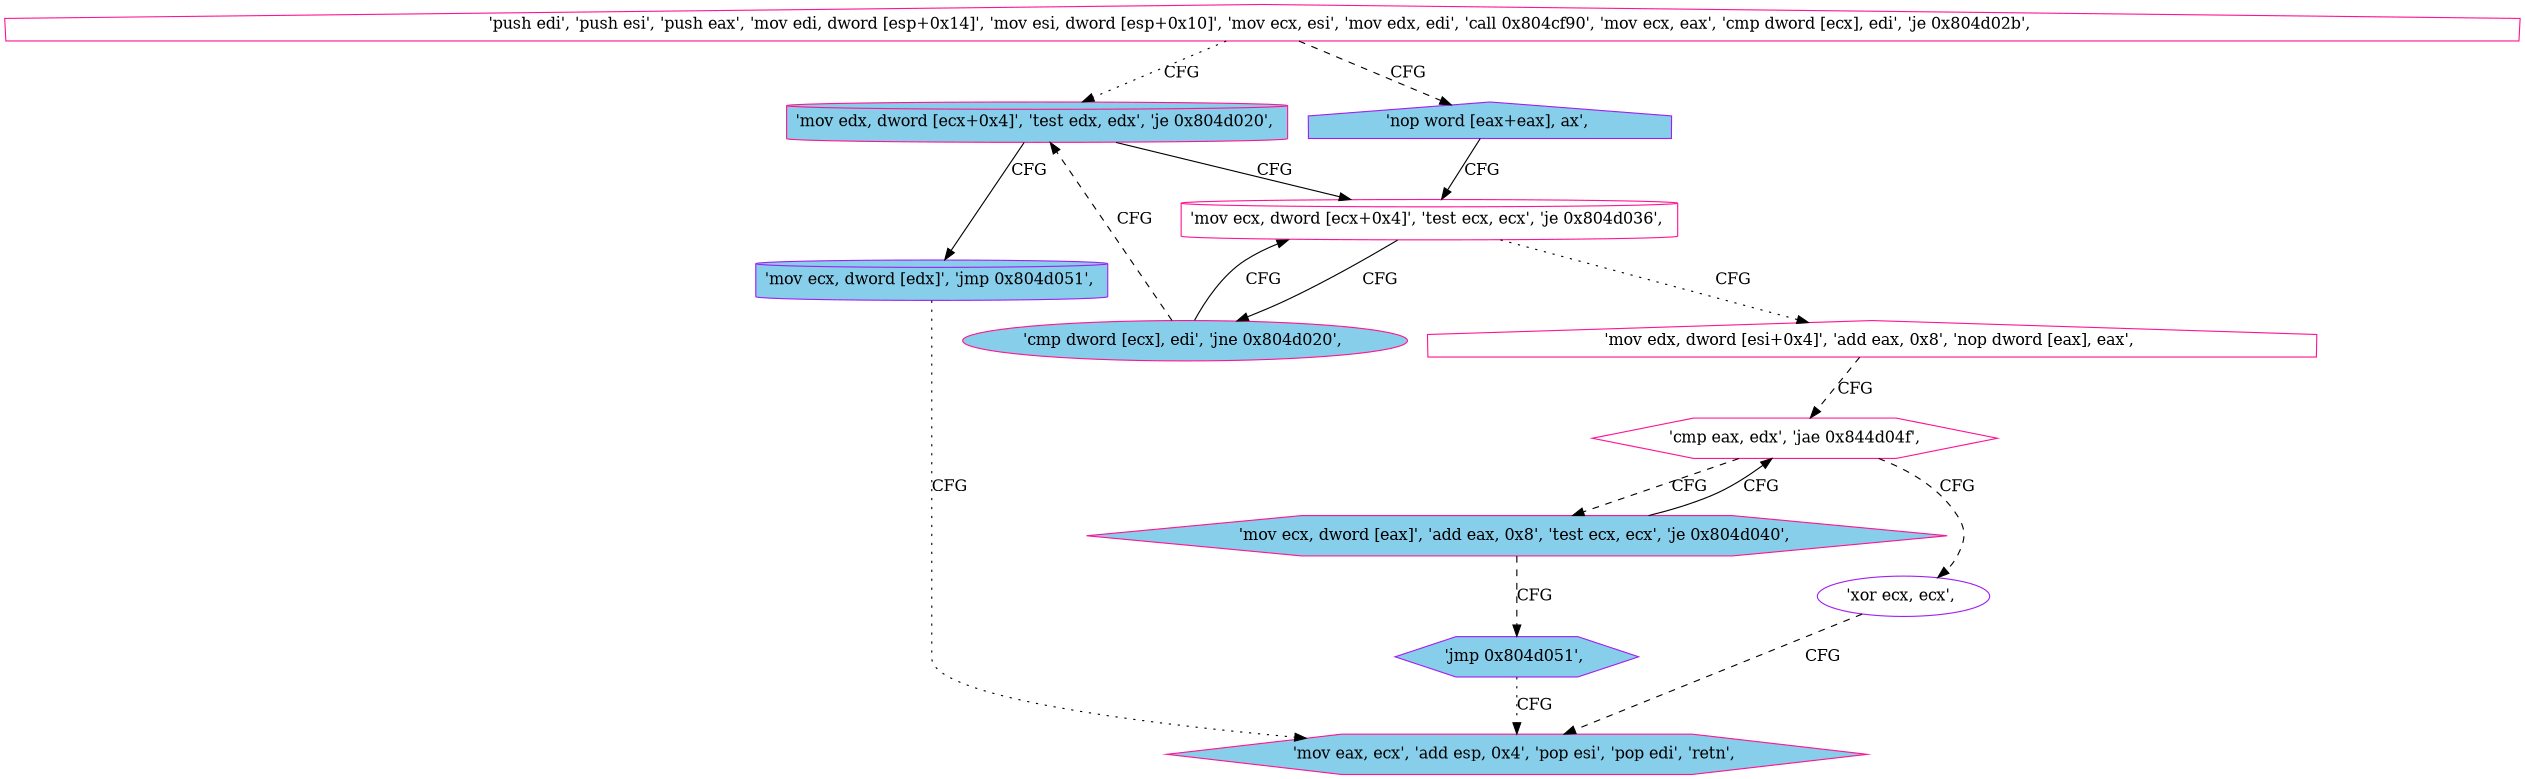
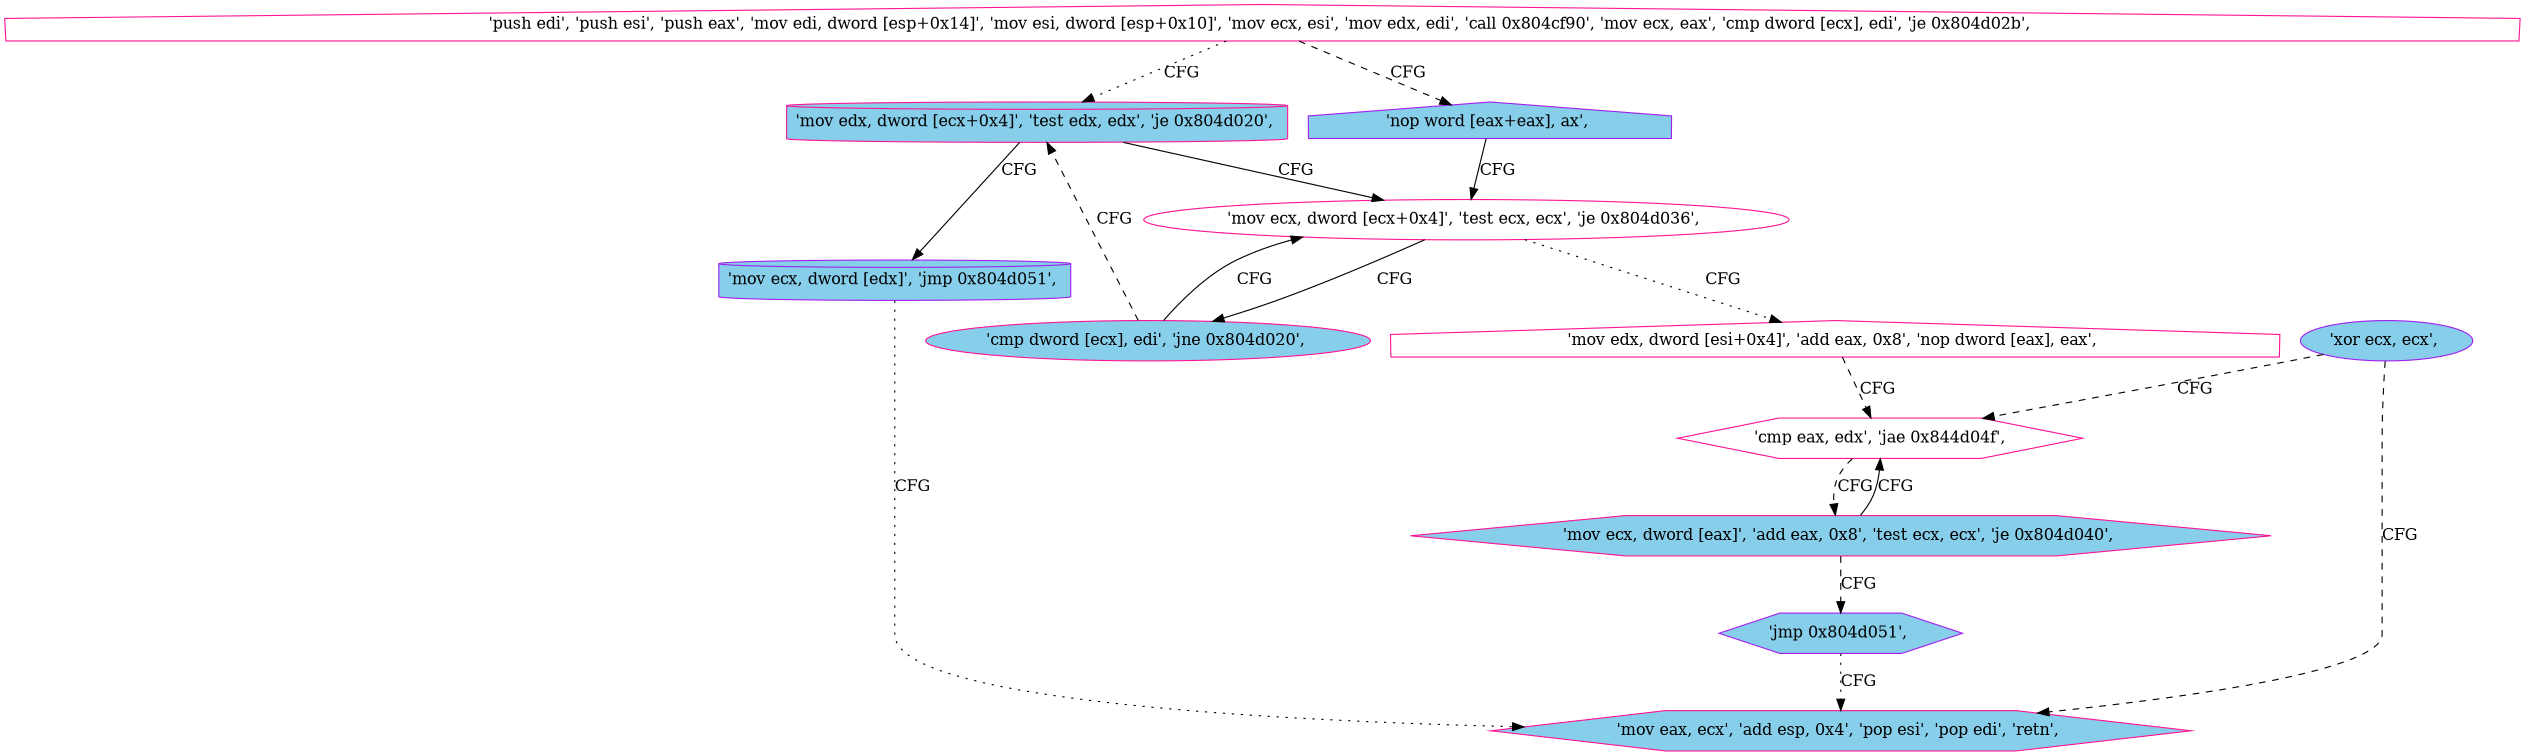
node "'mov ecx, dword [ecx+0x4]', 'test ecx, ecx', 'je 0x804d036',": shape cylinder -> ellipse
edge "'cmp eax, edx', 'jae 0x844d04f'," -> "'xor ecx, ecx',": reversed
node "'xor ecx, ecx',": fillcolor white -> skyblue
